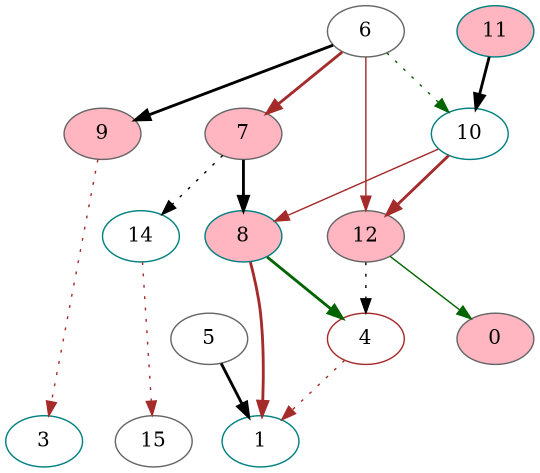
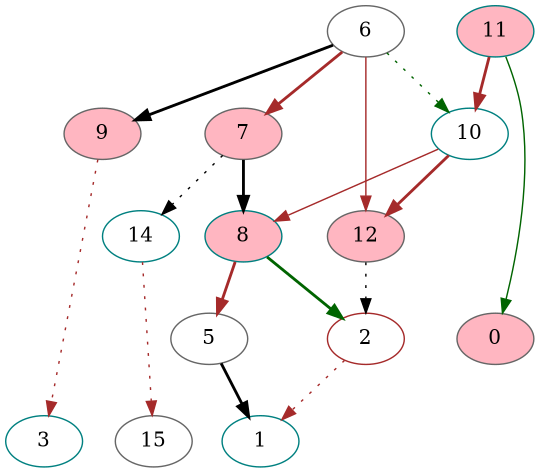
edge "11" -> "10": color black -> brown
edge "12" -> "0": now "11" -> "0"
edge "8" -> "1": now "8" -> "5"
node "4": label "4" -> "2"
